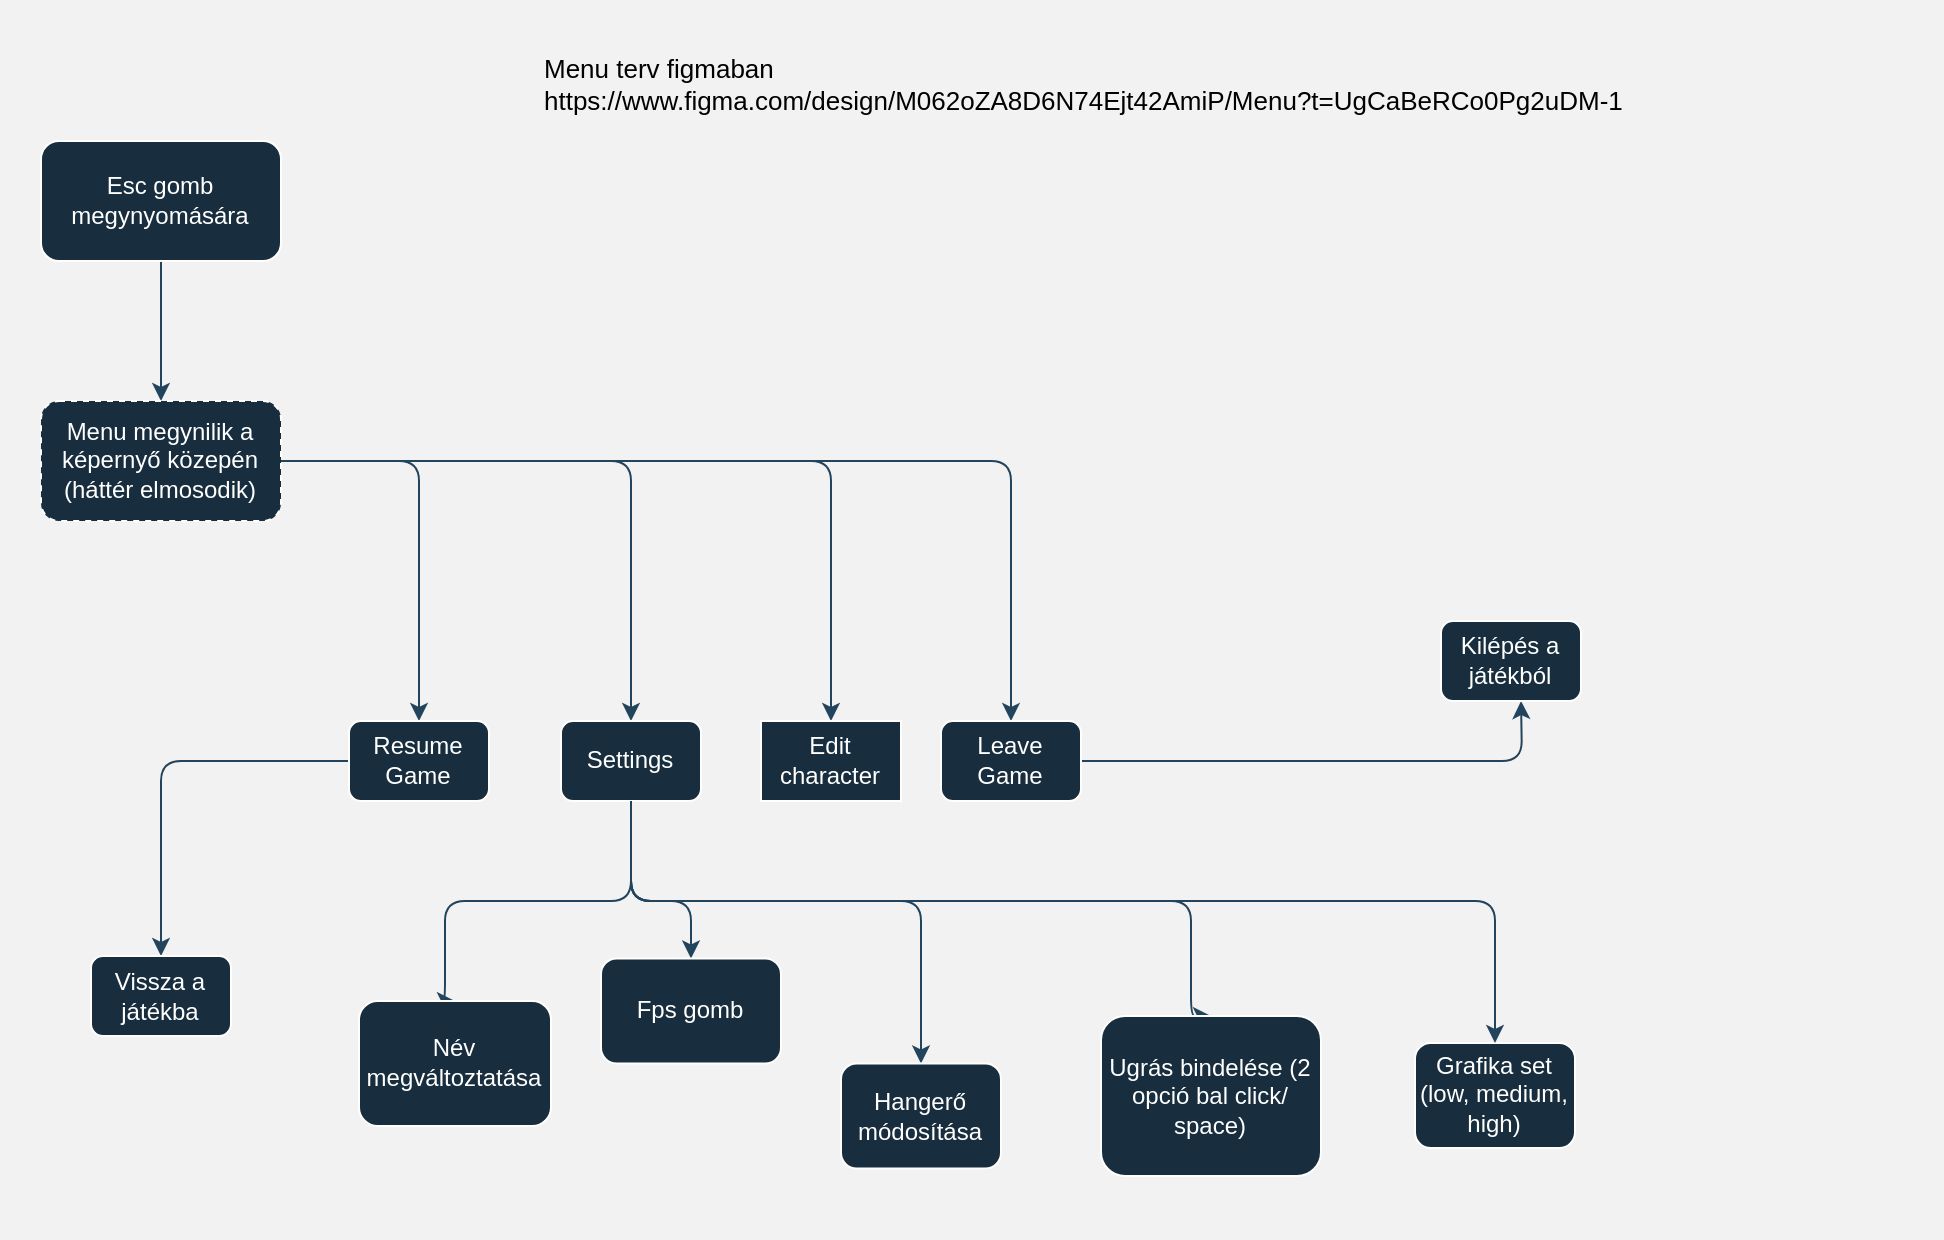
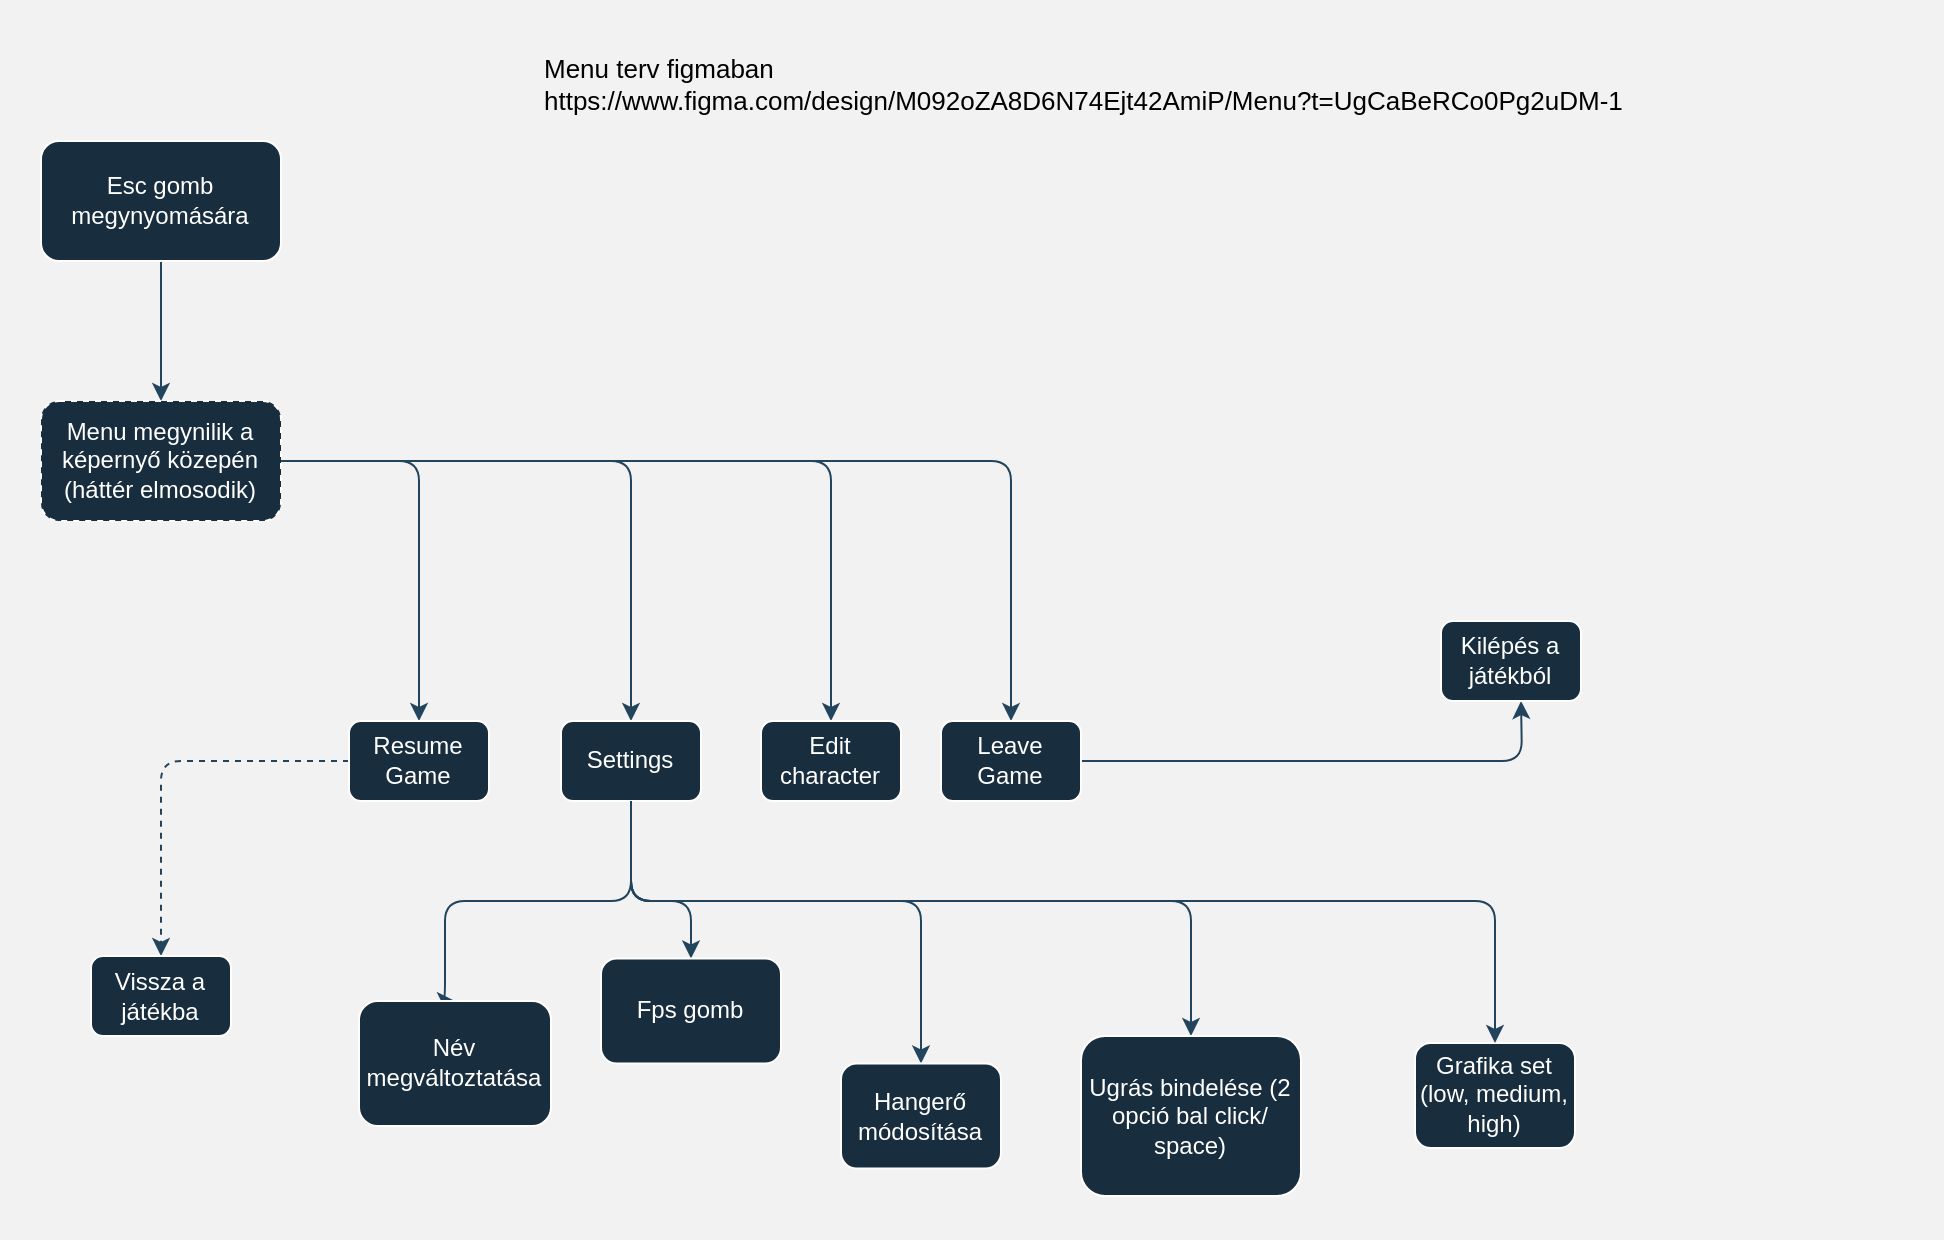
node "Menu terv figmaban https://www.figma.com/design/M062oZA8D6N74Ejt42AmiP/Menu?t=UgCaBeRCo0Pg2uDM-1": label "Menu terv figmaban https://www.figma.com/design/M062oZA8D6N74Ejt42AmiP/Menu?t=UgCaBeRCo0Pg2uDM-1" -> "Menu terv figmaban https://www.figma.com/design/M092oZA8D6N74Ejt42AmiP/Menu?t=UgCaBeRCo0Pg2uDM-1"
node "Edit character": shape rectangle -> rounded rectangle
edge "Resume Game" -> "Vissza a játékba": style solid -> dashed
node "Ugrás bindelése (2 opció bal click/ space)": moved (1211, 1096) -> (1191, 1116)
